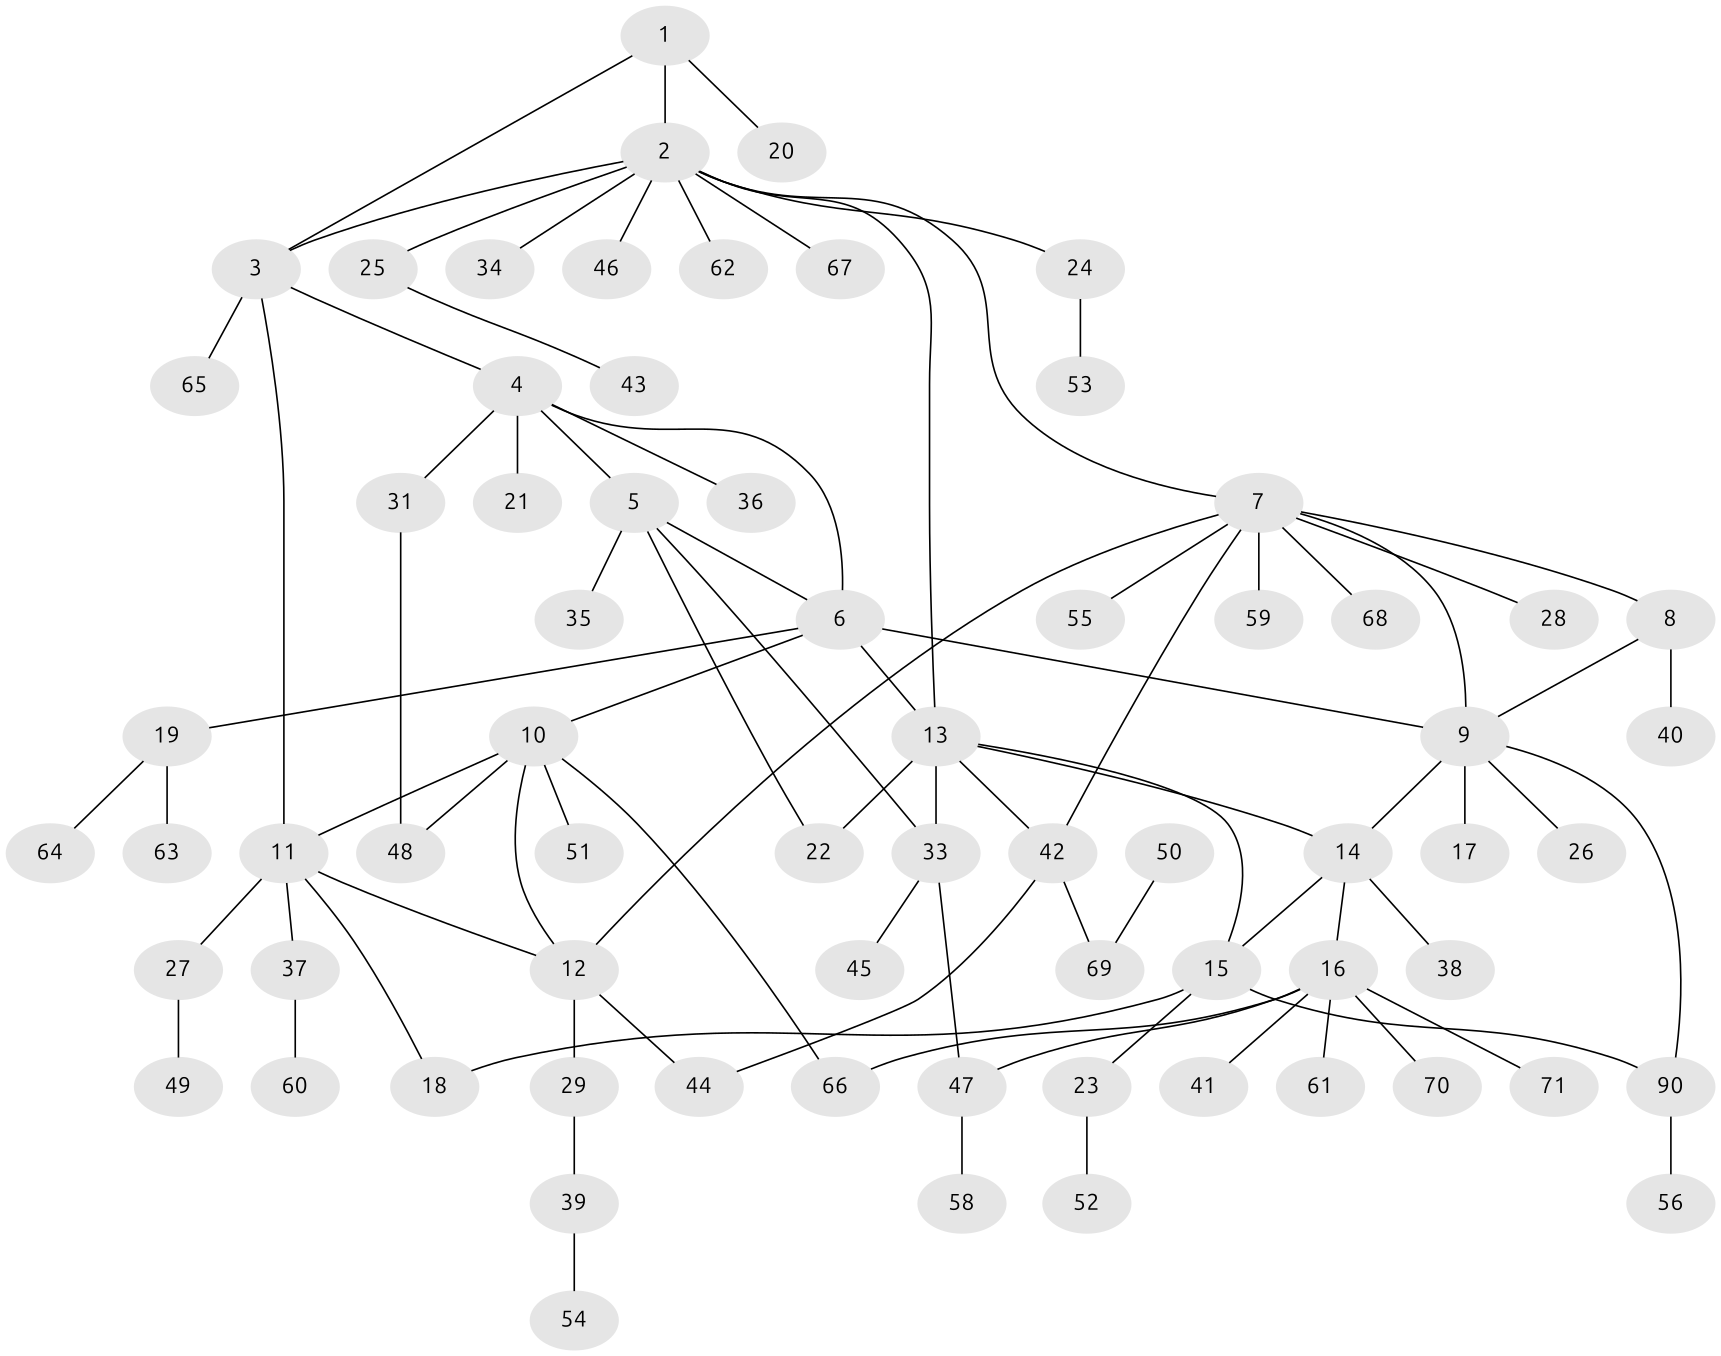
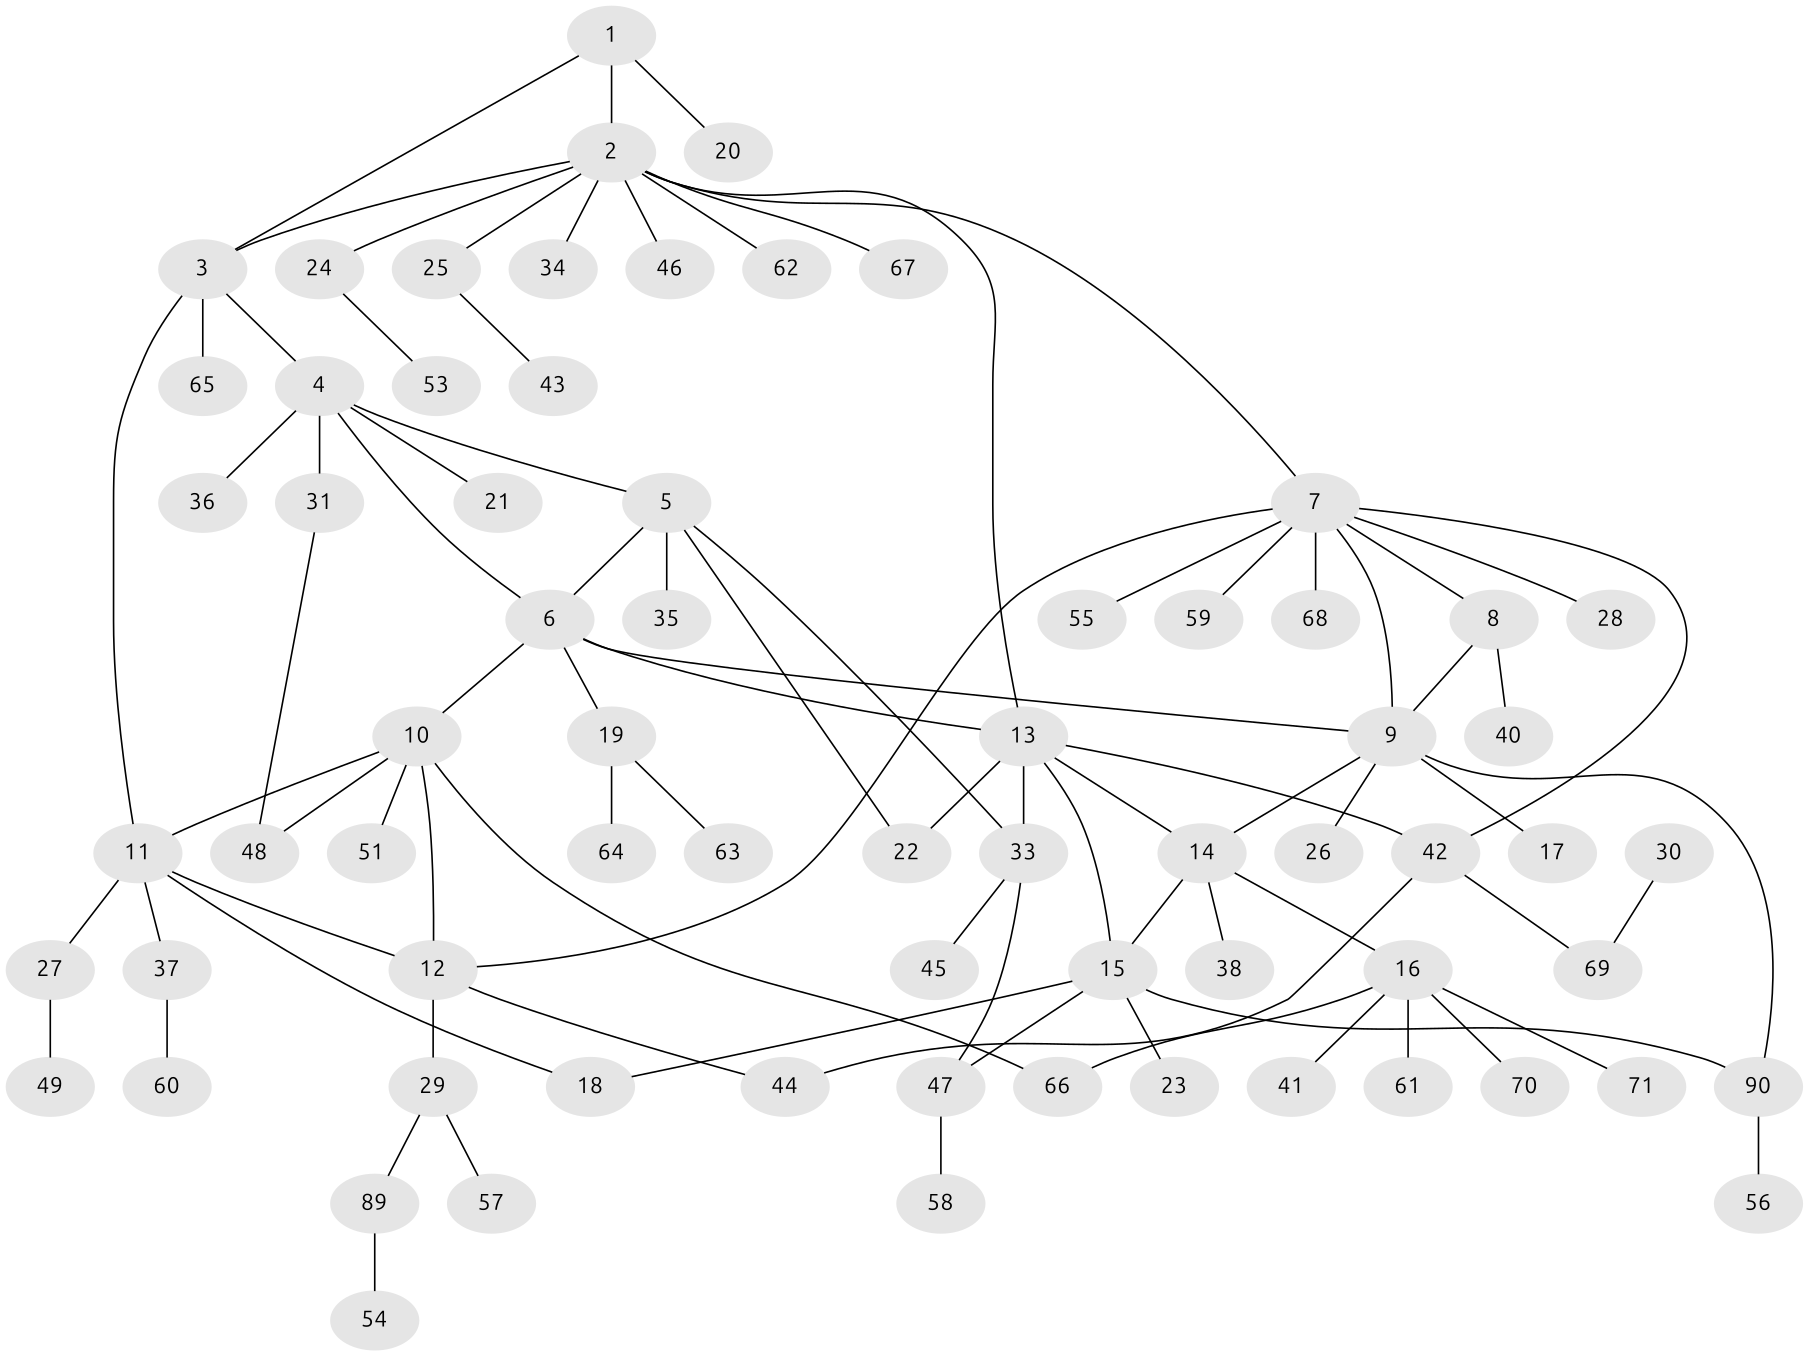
node "50": label "50" -> "30"
edge "16" -- "47": now "15" -- "47"
node "57": added
node "39": label "39" -> "89"
node "52": removed
